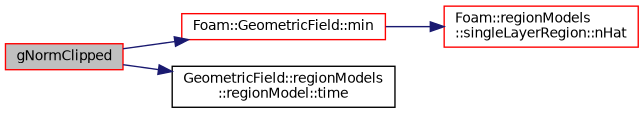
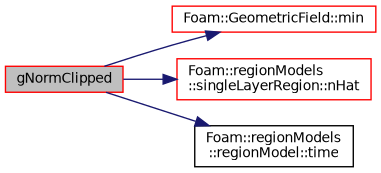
edge "Foam::GeometricField::min" -> "Foam::regionModels ::singleLayerRegion::nHat": now "gNormClipped" -> "Foam::regionModels ::singleLayerRegion::nHat"
node "GeometricField::regionModels ::regionModel::time": label "GeometricField::regionModels ::regionModel::time" -> "Foam::regionModels ::regionModel::time"
